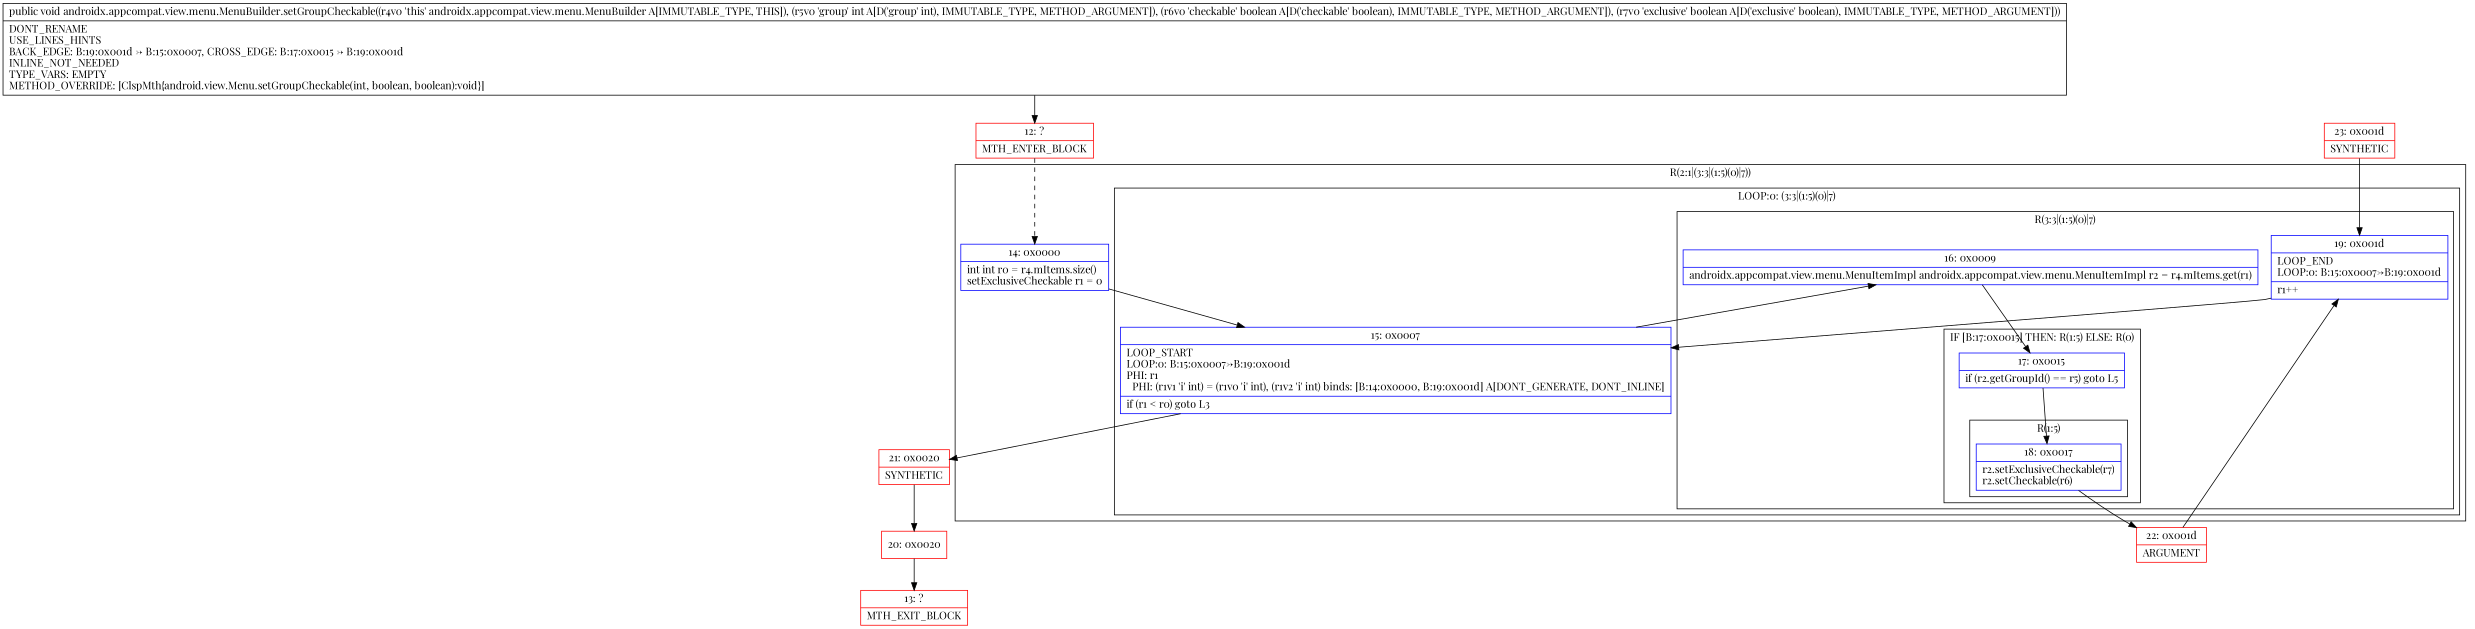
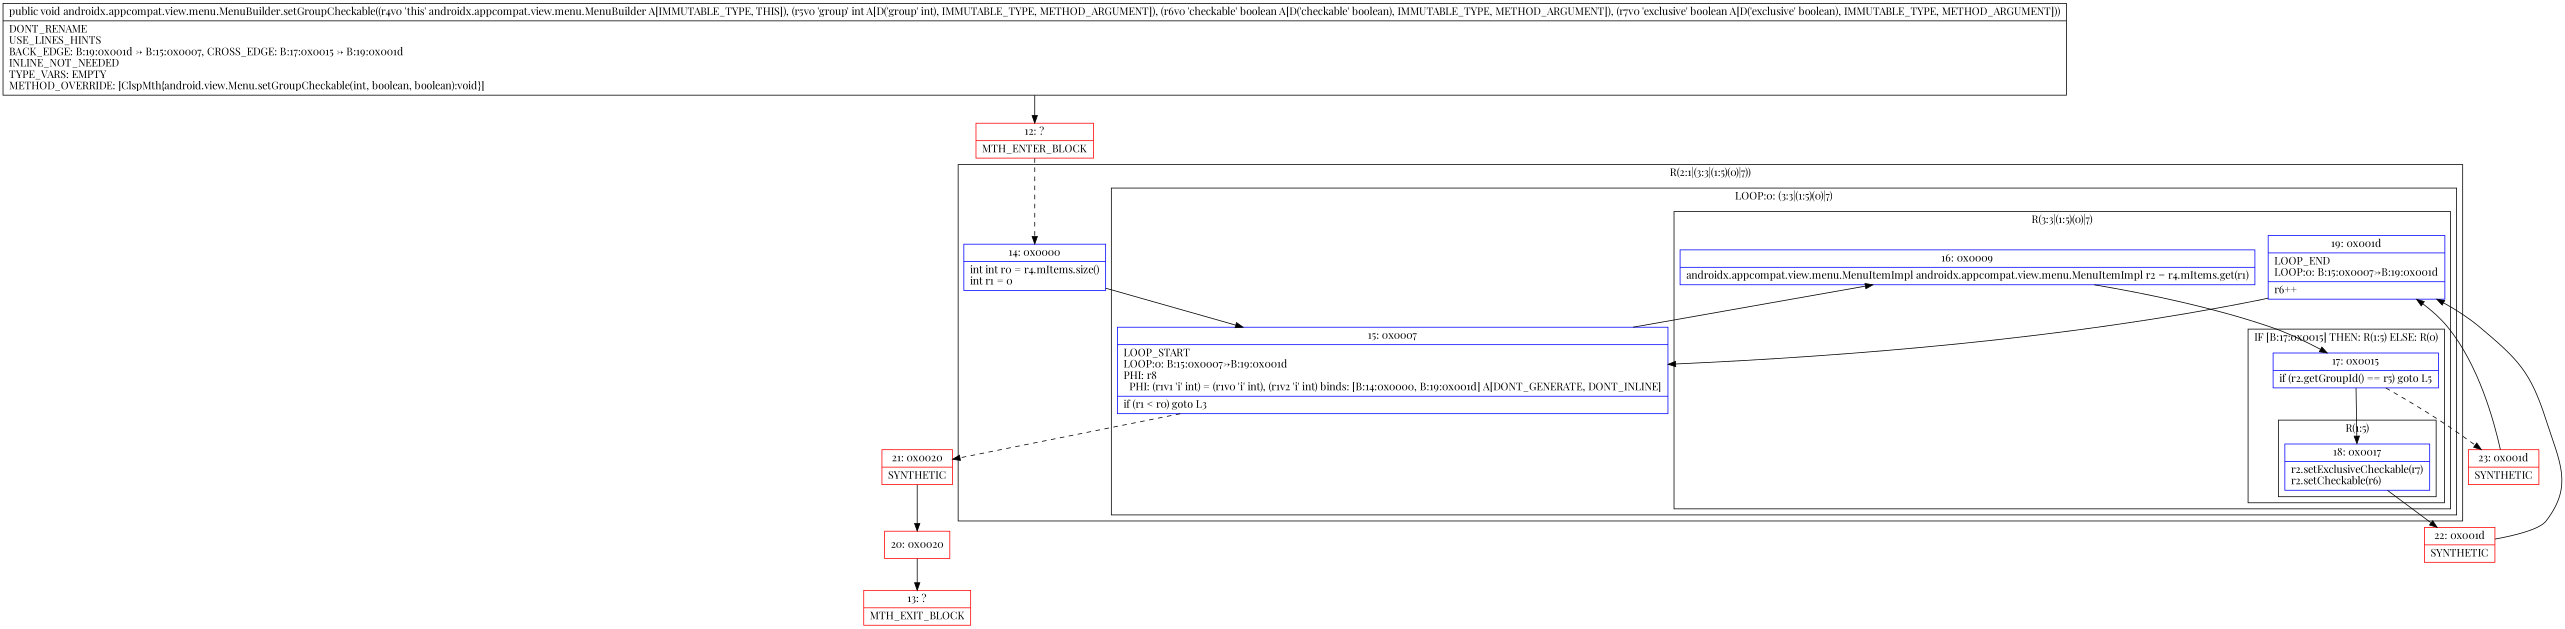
node "14: 0x0000": text "setExclusiveCheckable r1 = 0" -> "int r1 = 0"
node "19: 0x001d": text "r1++" -> "r6++"
node "15: 0x0007": text "PHI: r1" -> "PHI: r8"
edge "17: 0x0015" -> "23: 0x001d": added
edge "15: 0x0007" -> "21: 0x0020": style solid -> dashed
node "22: 0x001d": text "ARGUMENT" -> "SYNTHETIC"
